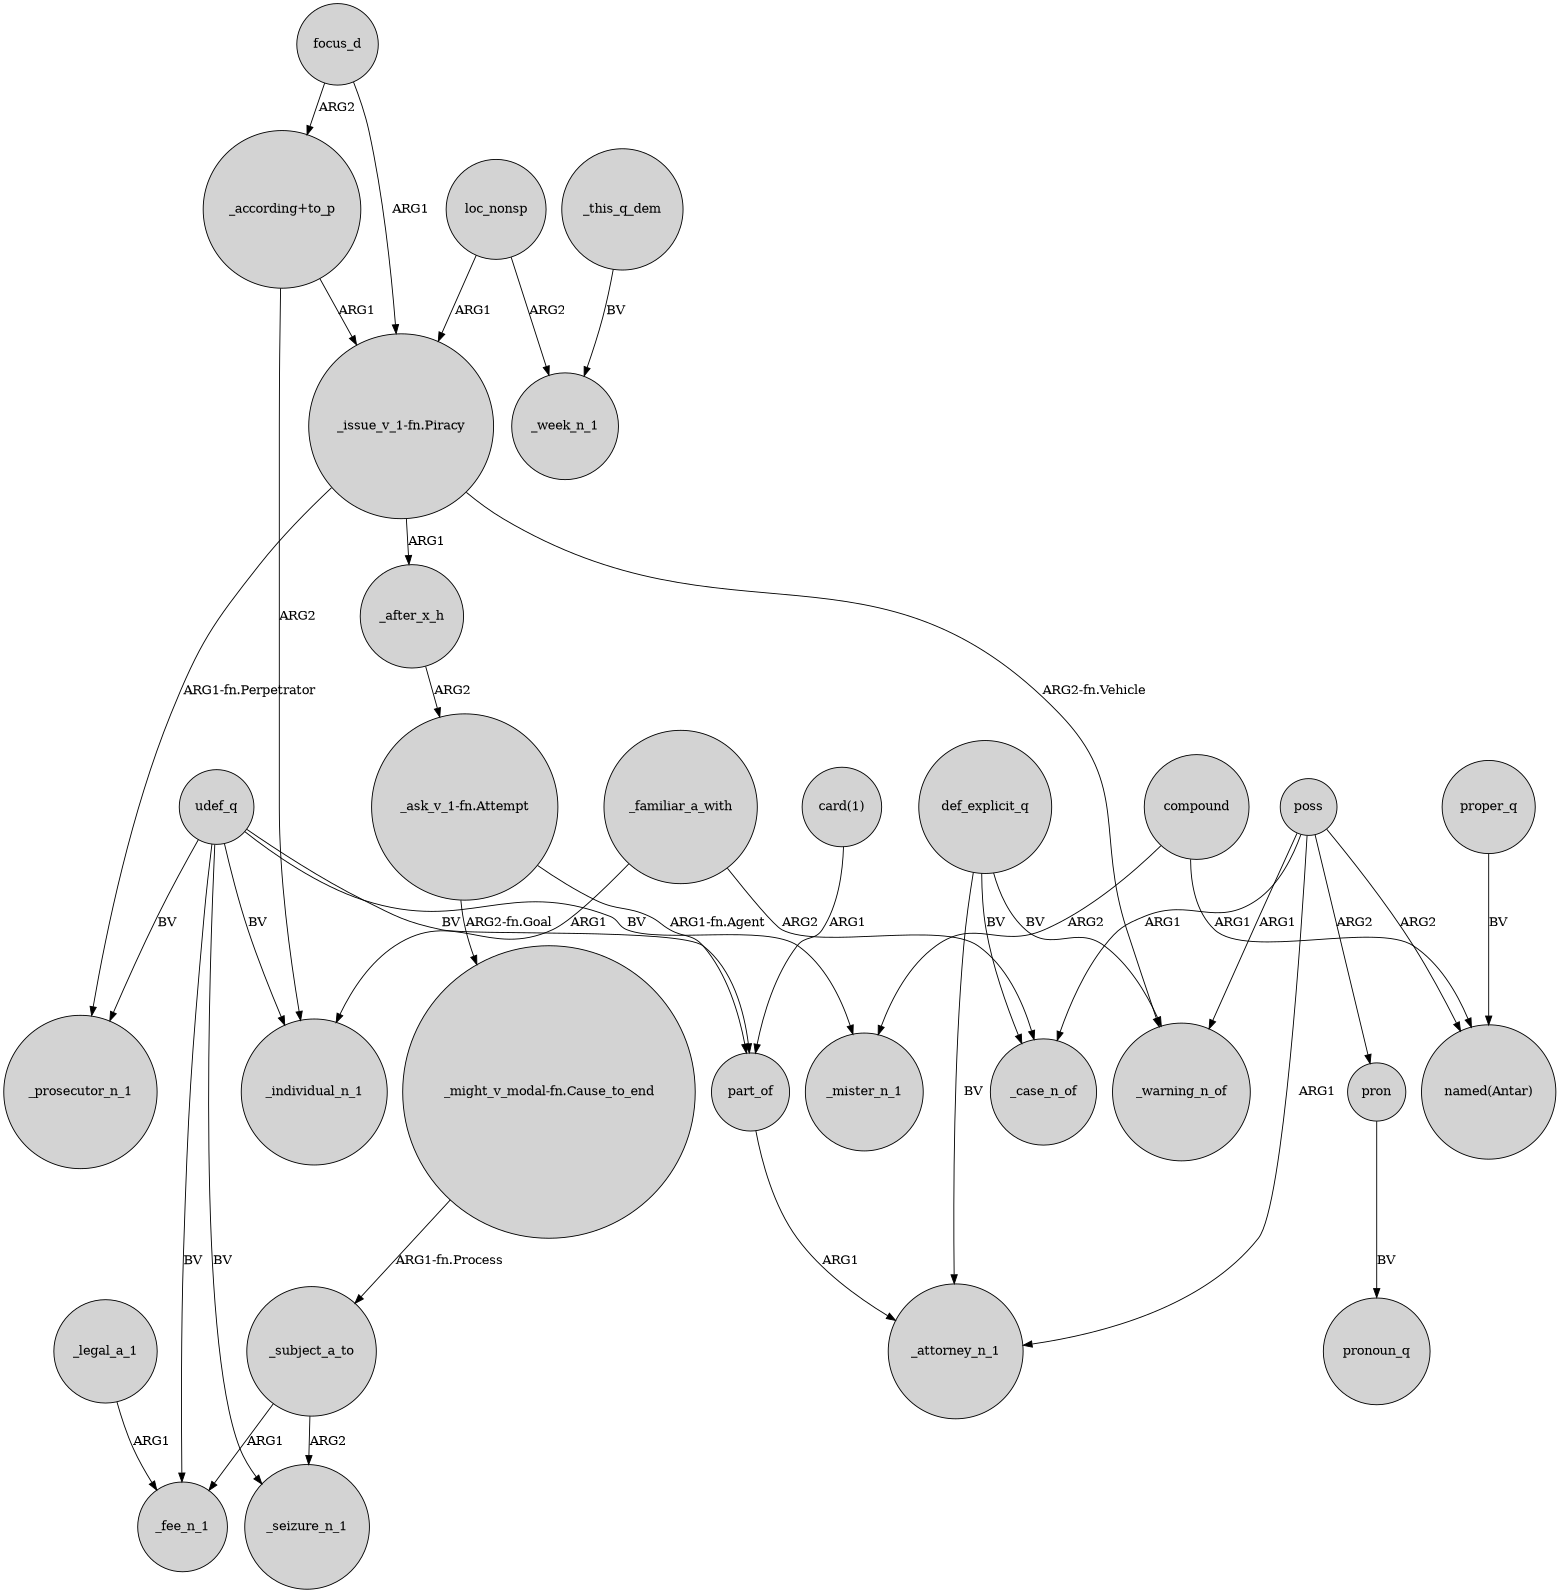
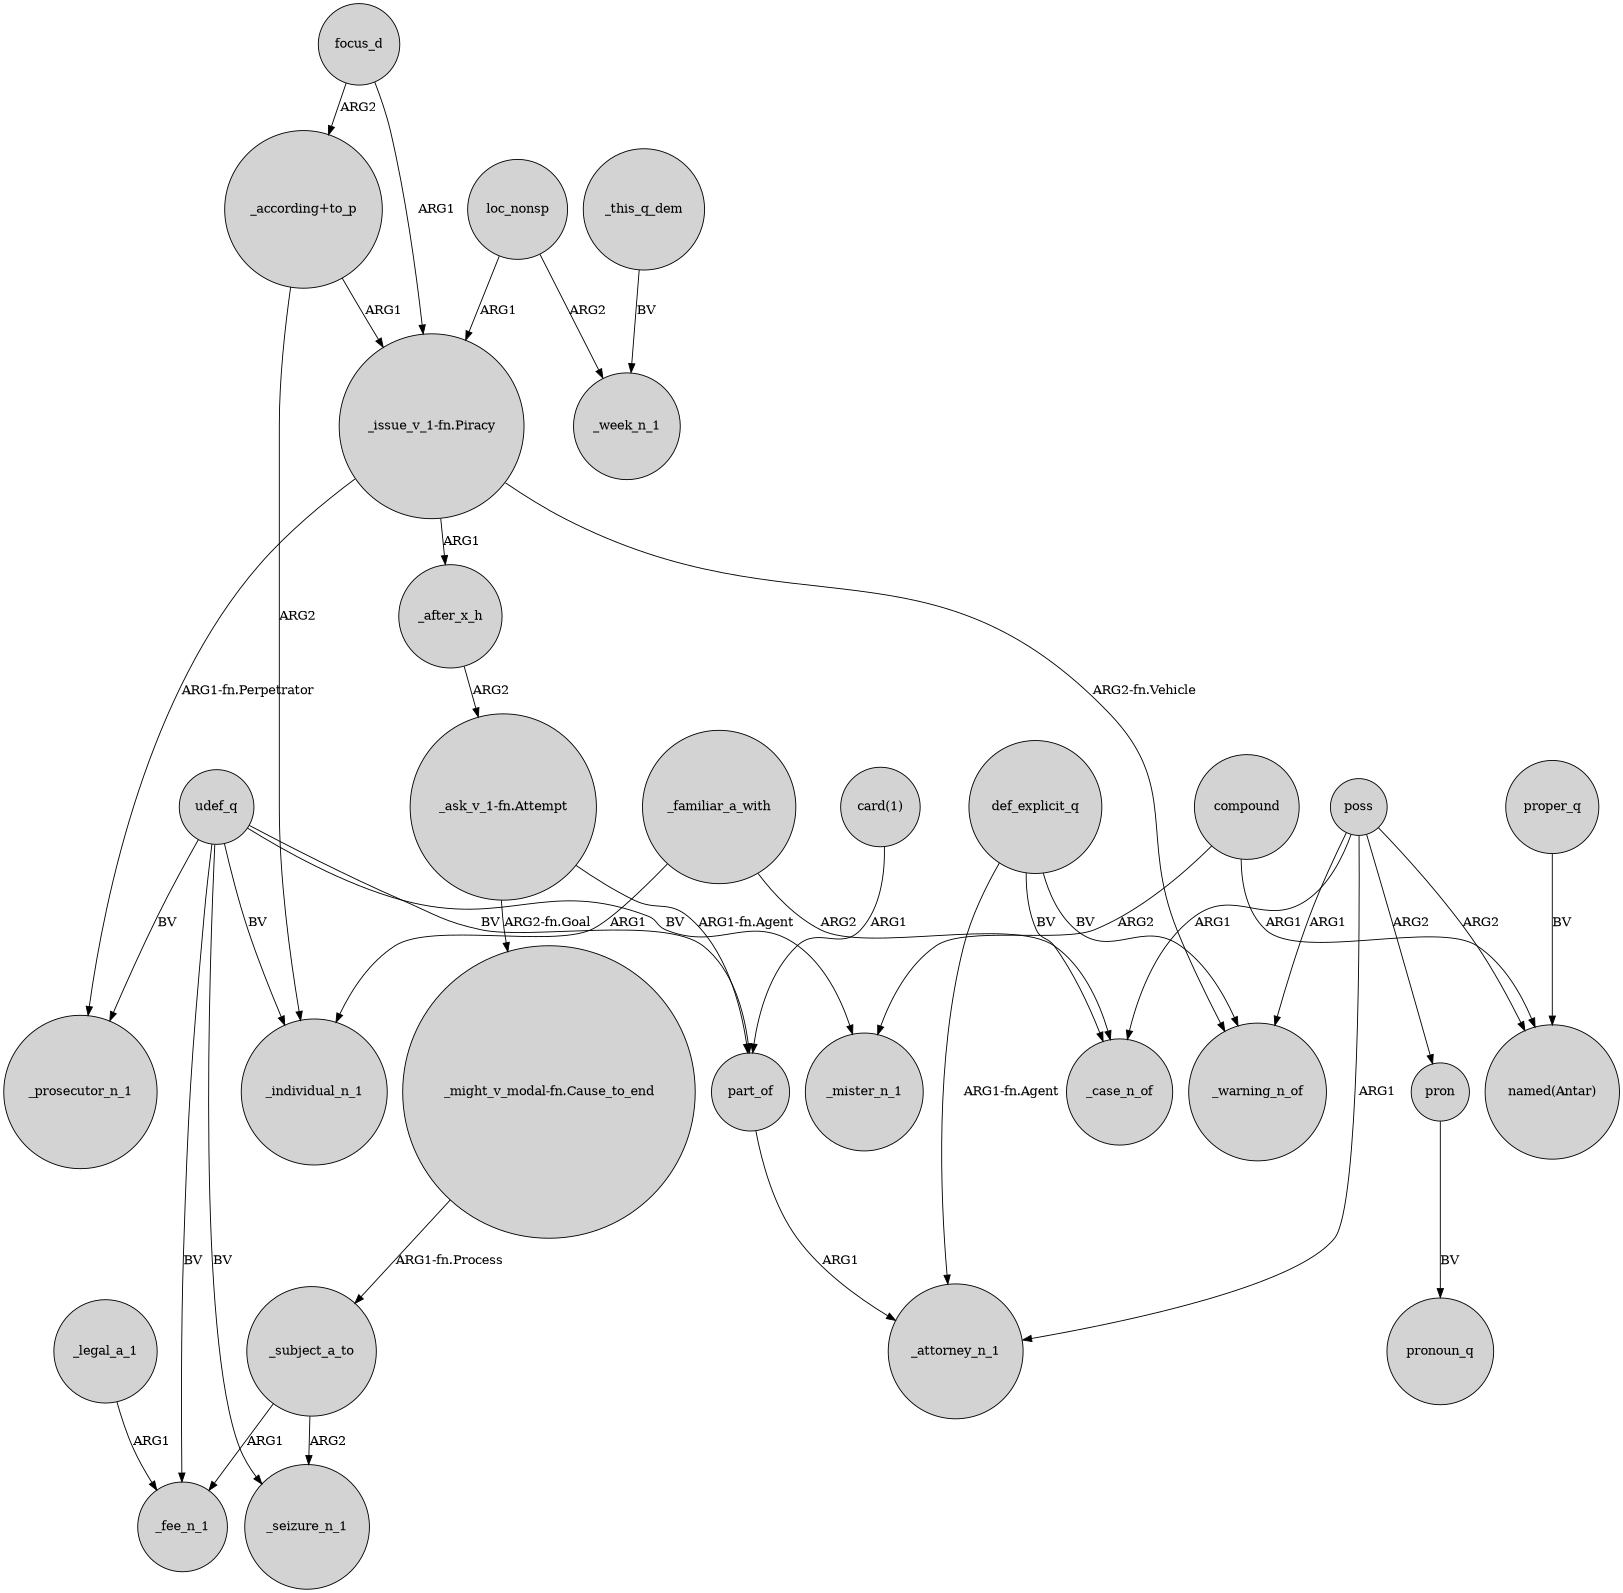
edge "def_explicit_q" -> "_attorney_n_1": label "BV" -> "ARG1-fn.Agent"
